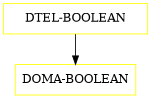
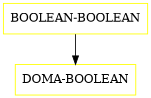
node "DTEL-BOOLEAN": label "DTEL-BOOLEAN" -> "BOOLEAN-BOOLEAN"
